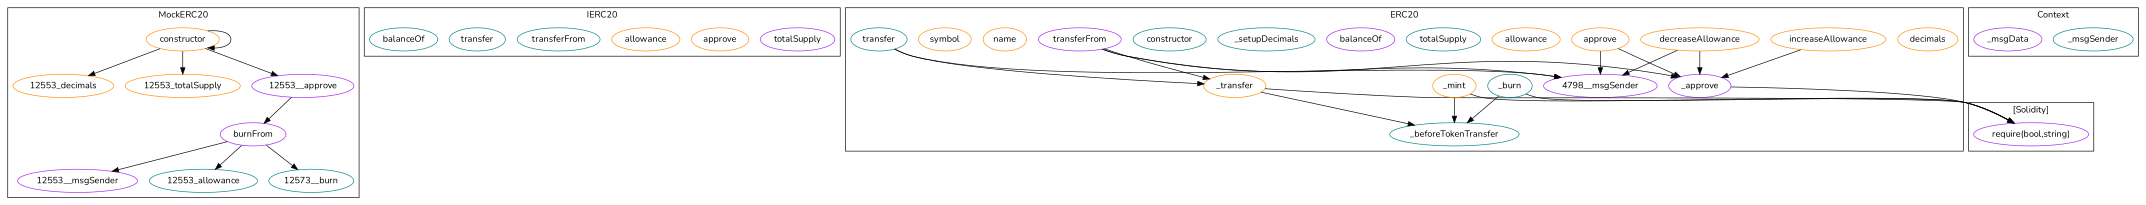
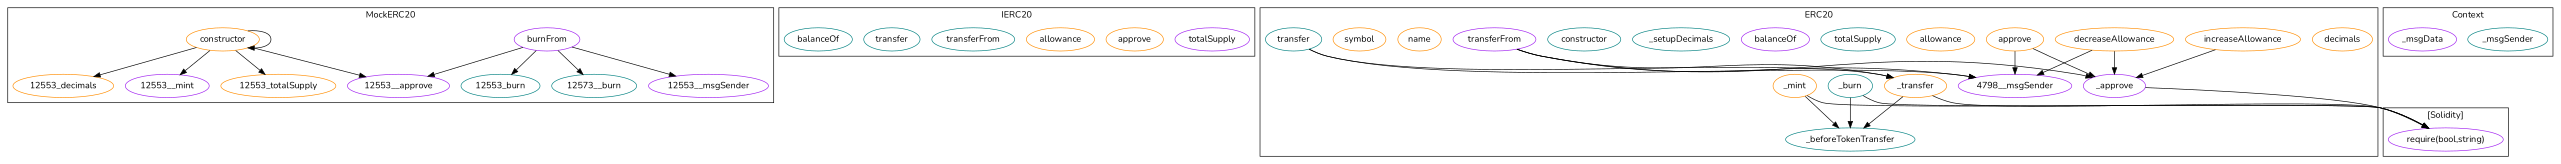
node "12553__mint": added
edge "12553__approve" -> "burnFrom": reversed
node "12553_allowance": label "12553_allowance" -> "12553_burn"
